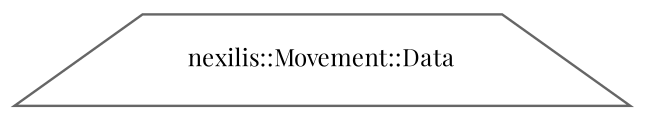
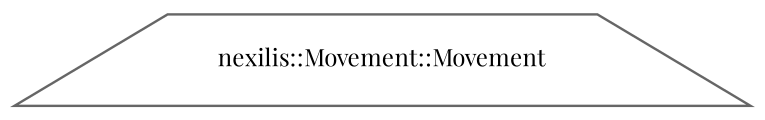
node "nexilis::Movement::Data": label "nexilis::Movement::Data" -> "nexilis::Movement::Movement"
